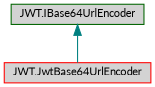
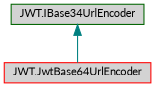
node "JWT.IBase64UrlEncoder": label "JWT.IBase64UrlEncoder" -> "JWT.IBase34UrlEncoder"
